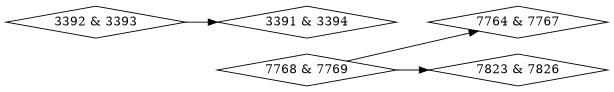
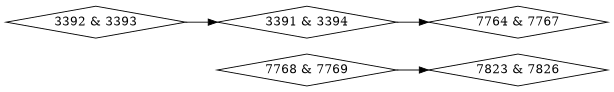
edge "7768 & 7769" -> "7764 & 7767": now "3391 & 3394" -> "7764 & 7767"
